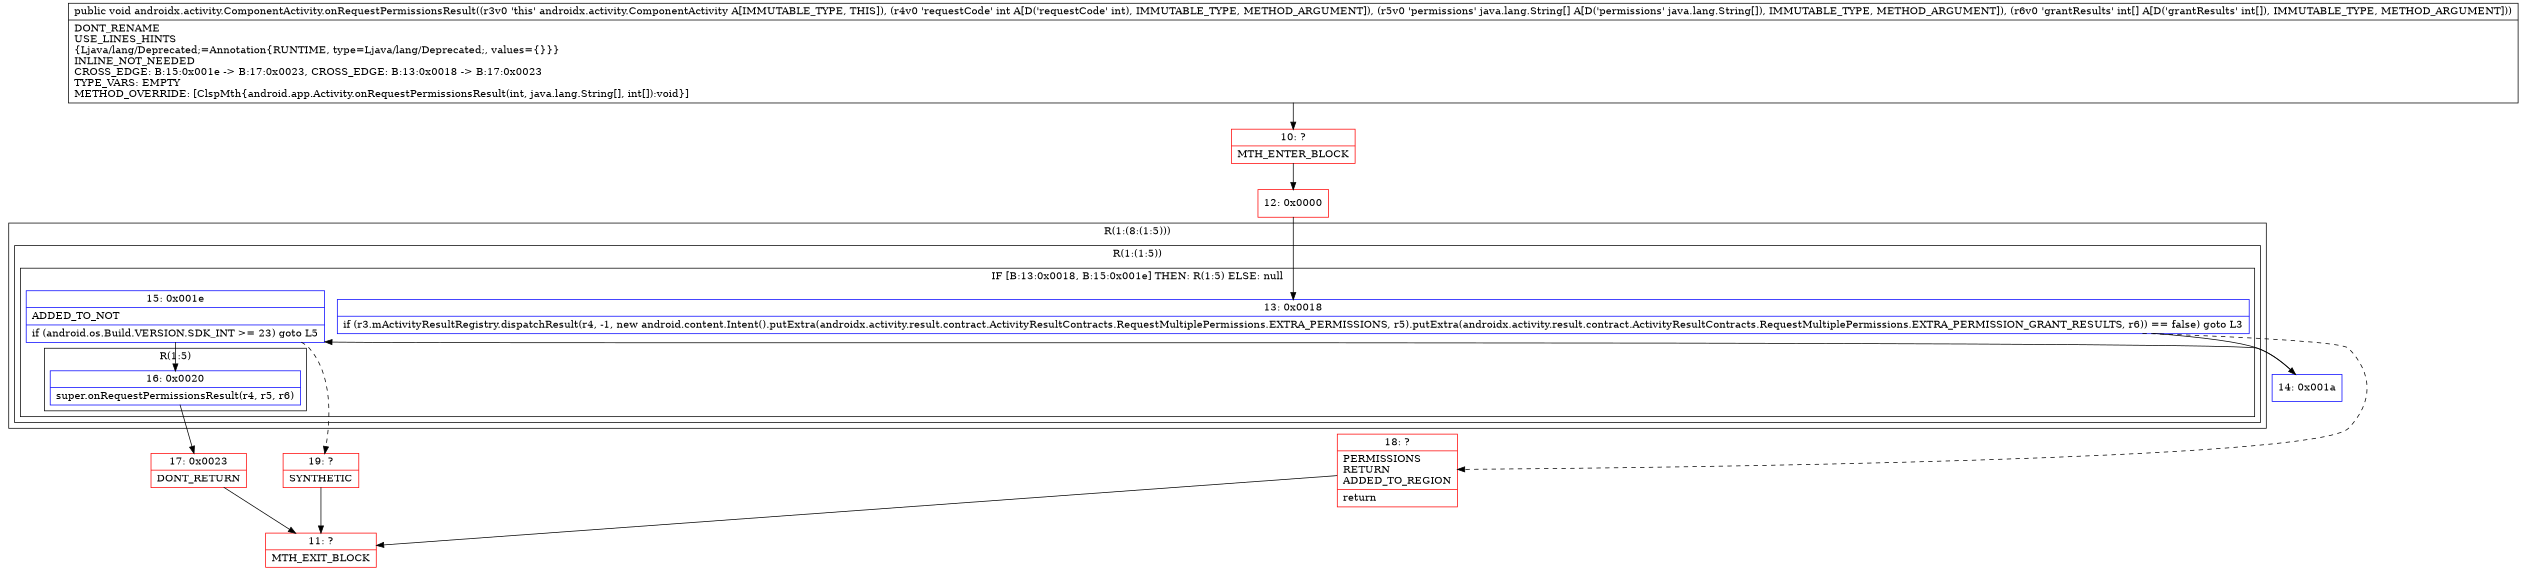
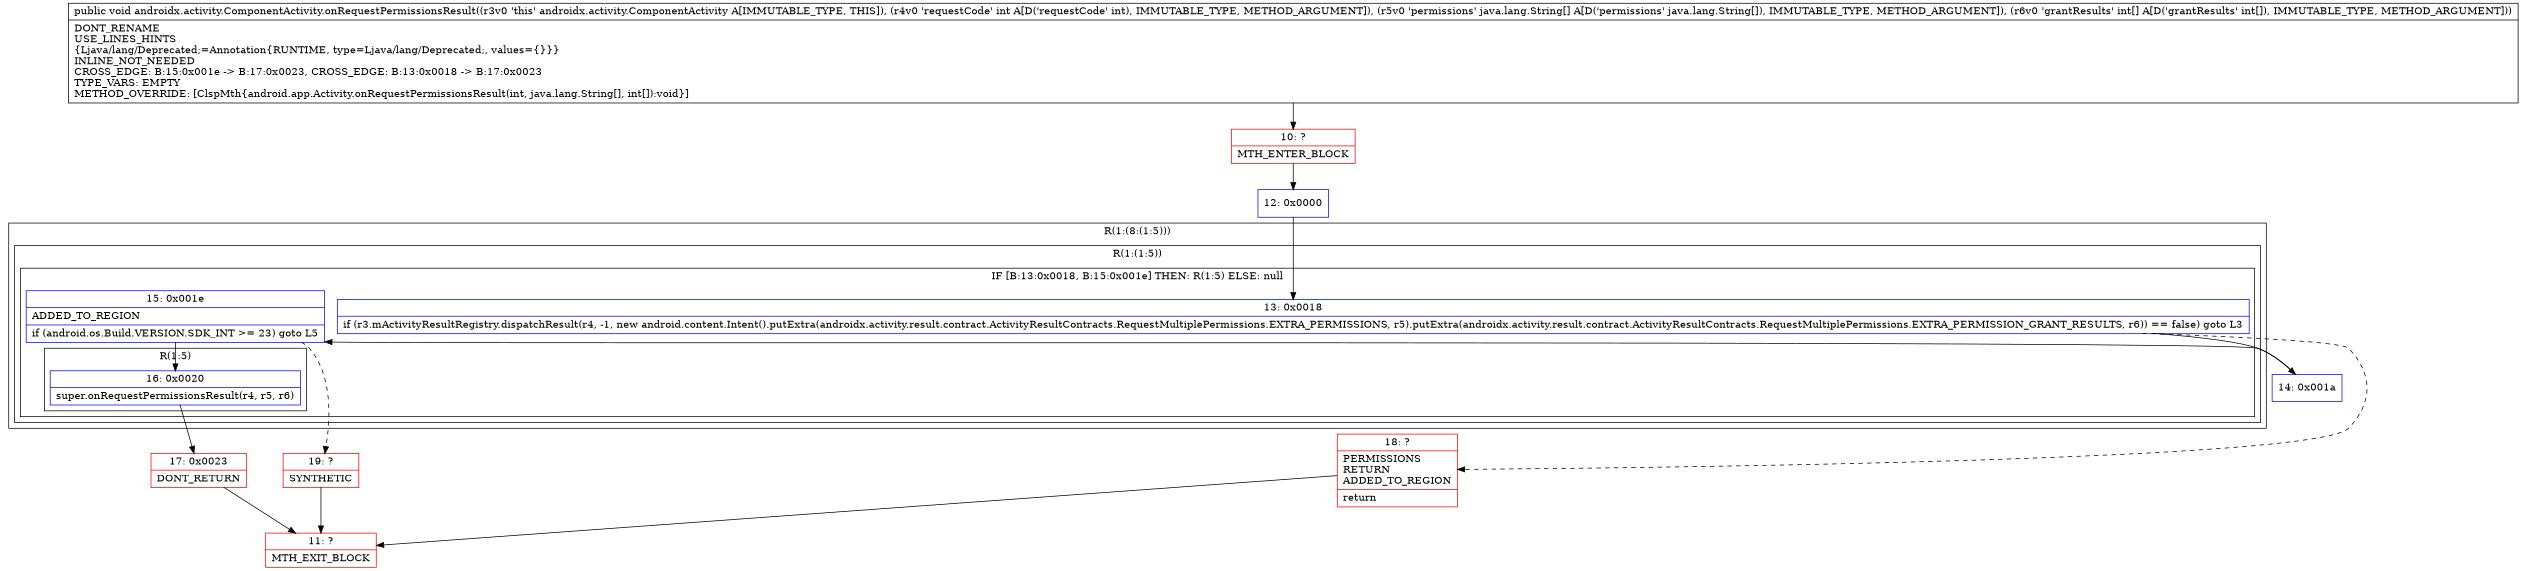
node "12: 0x0000": color red -> blue
node "15: 0x001e": text "ADDED_TO_NOT" -> "ADDED_TO_REGION"
